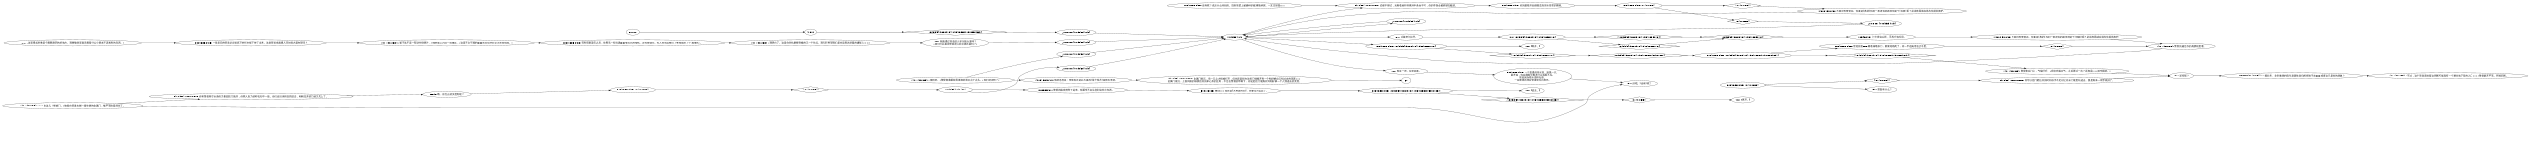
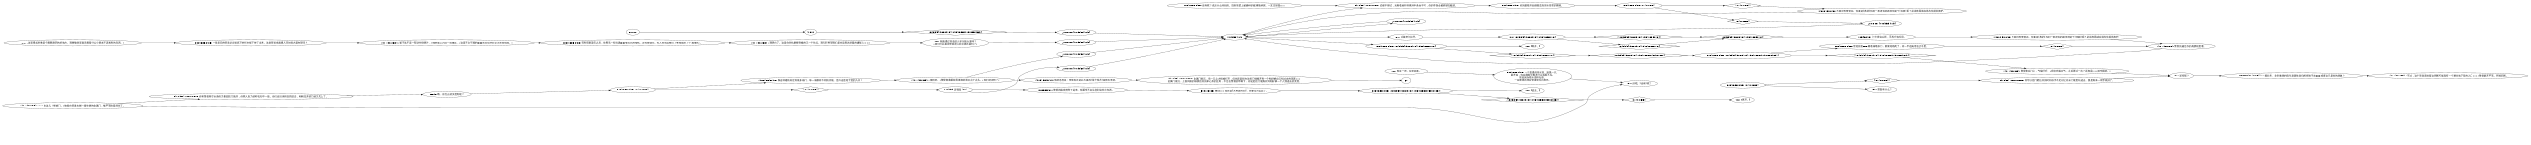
edge "Untitled hub" -> "You: 靠近一些，往里面看。": removed
node "Visual Calculus: 像这种建筑肯定有很多扇门，每一扇都有不同的功能。也许这是地下室的入口？": added
node "Untitled hub (02)": label "Untitled hub (02)" -> "Untitled 还有呢 (02)"
